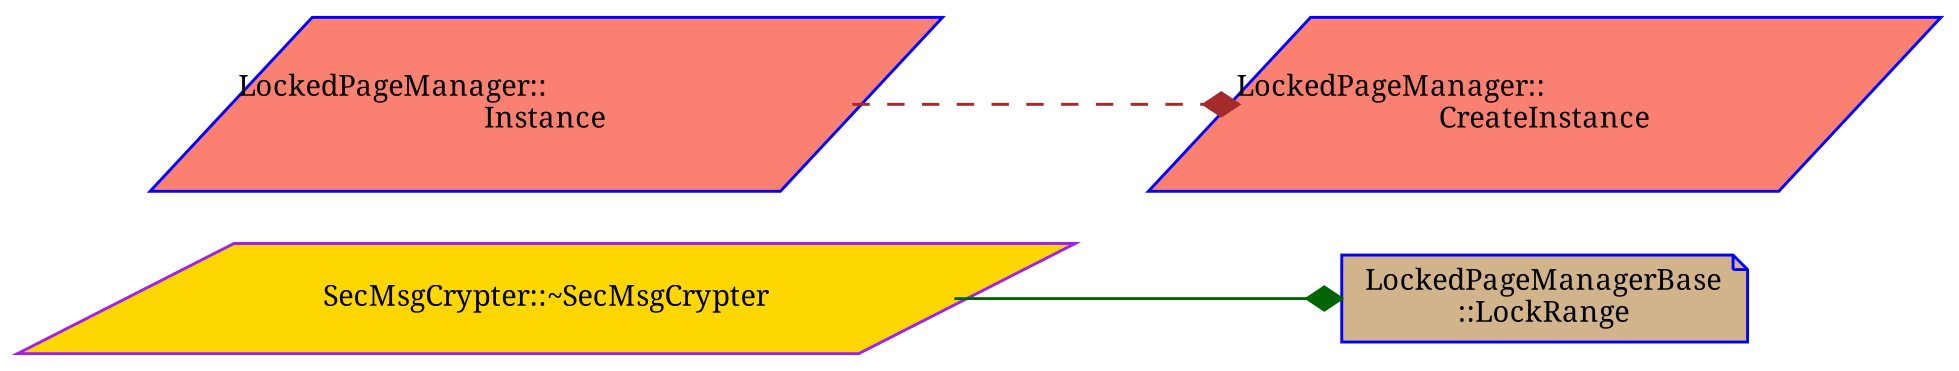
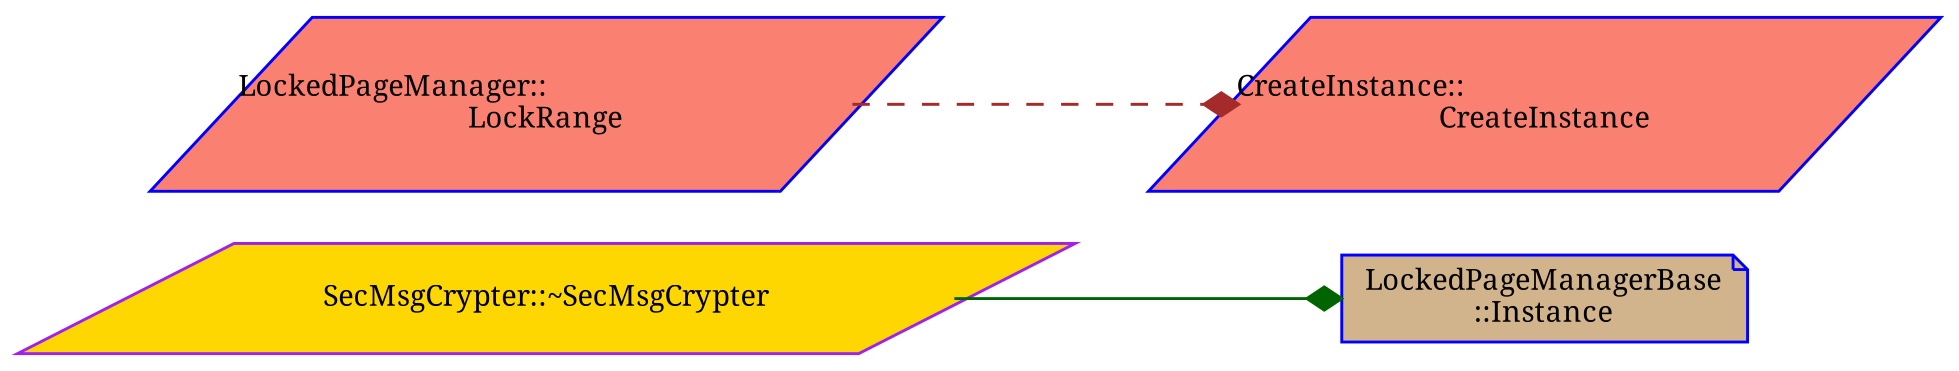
node "LockedPageManager:: Instance": label "LockedPageManager:: Instance" -> "LockedPageManager:: LockRange"
node "LockedPageManager:: CreateInstance": label "LockedPageManager:: CreateInstance" -> "CreateInstance:: CreateInstance"
node "LockedPageManagerBase ::LockRange": label "LockedPageManagerBase ::LockRange" -> "LockedPageManagerBase ::Instance"
